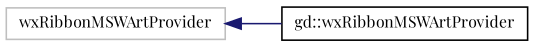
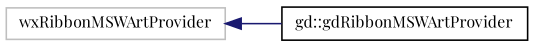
node "gd::wxRibbonMSWArtProvider": label "gd::wxRibbonMSWArtProvider" -> "gd::gdRibbonMSWArtProvider"
